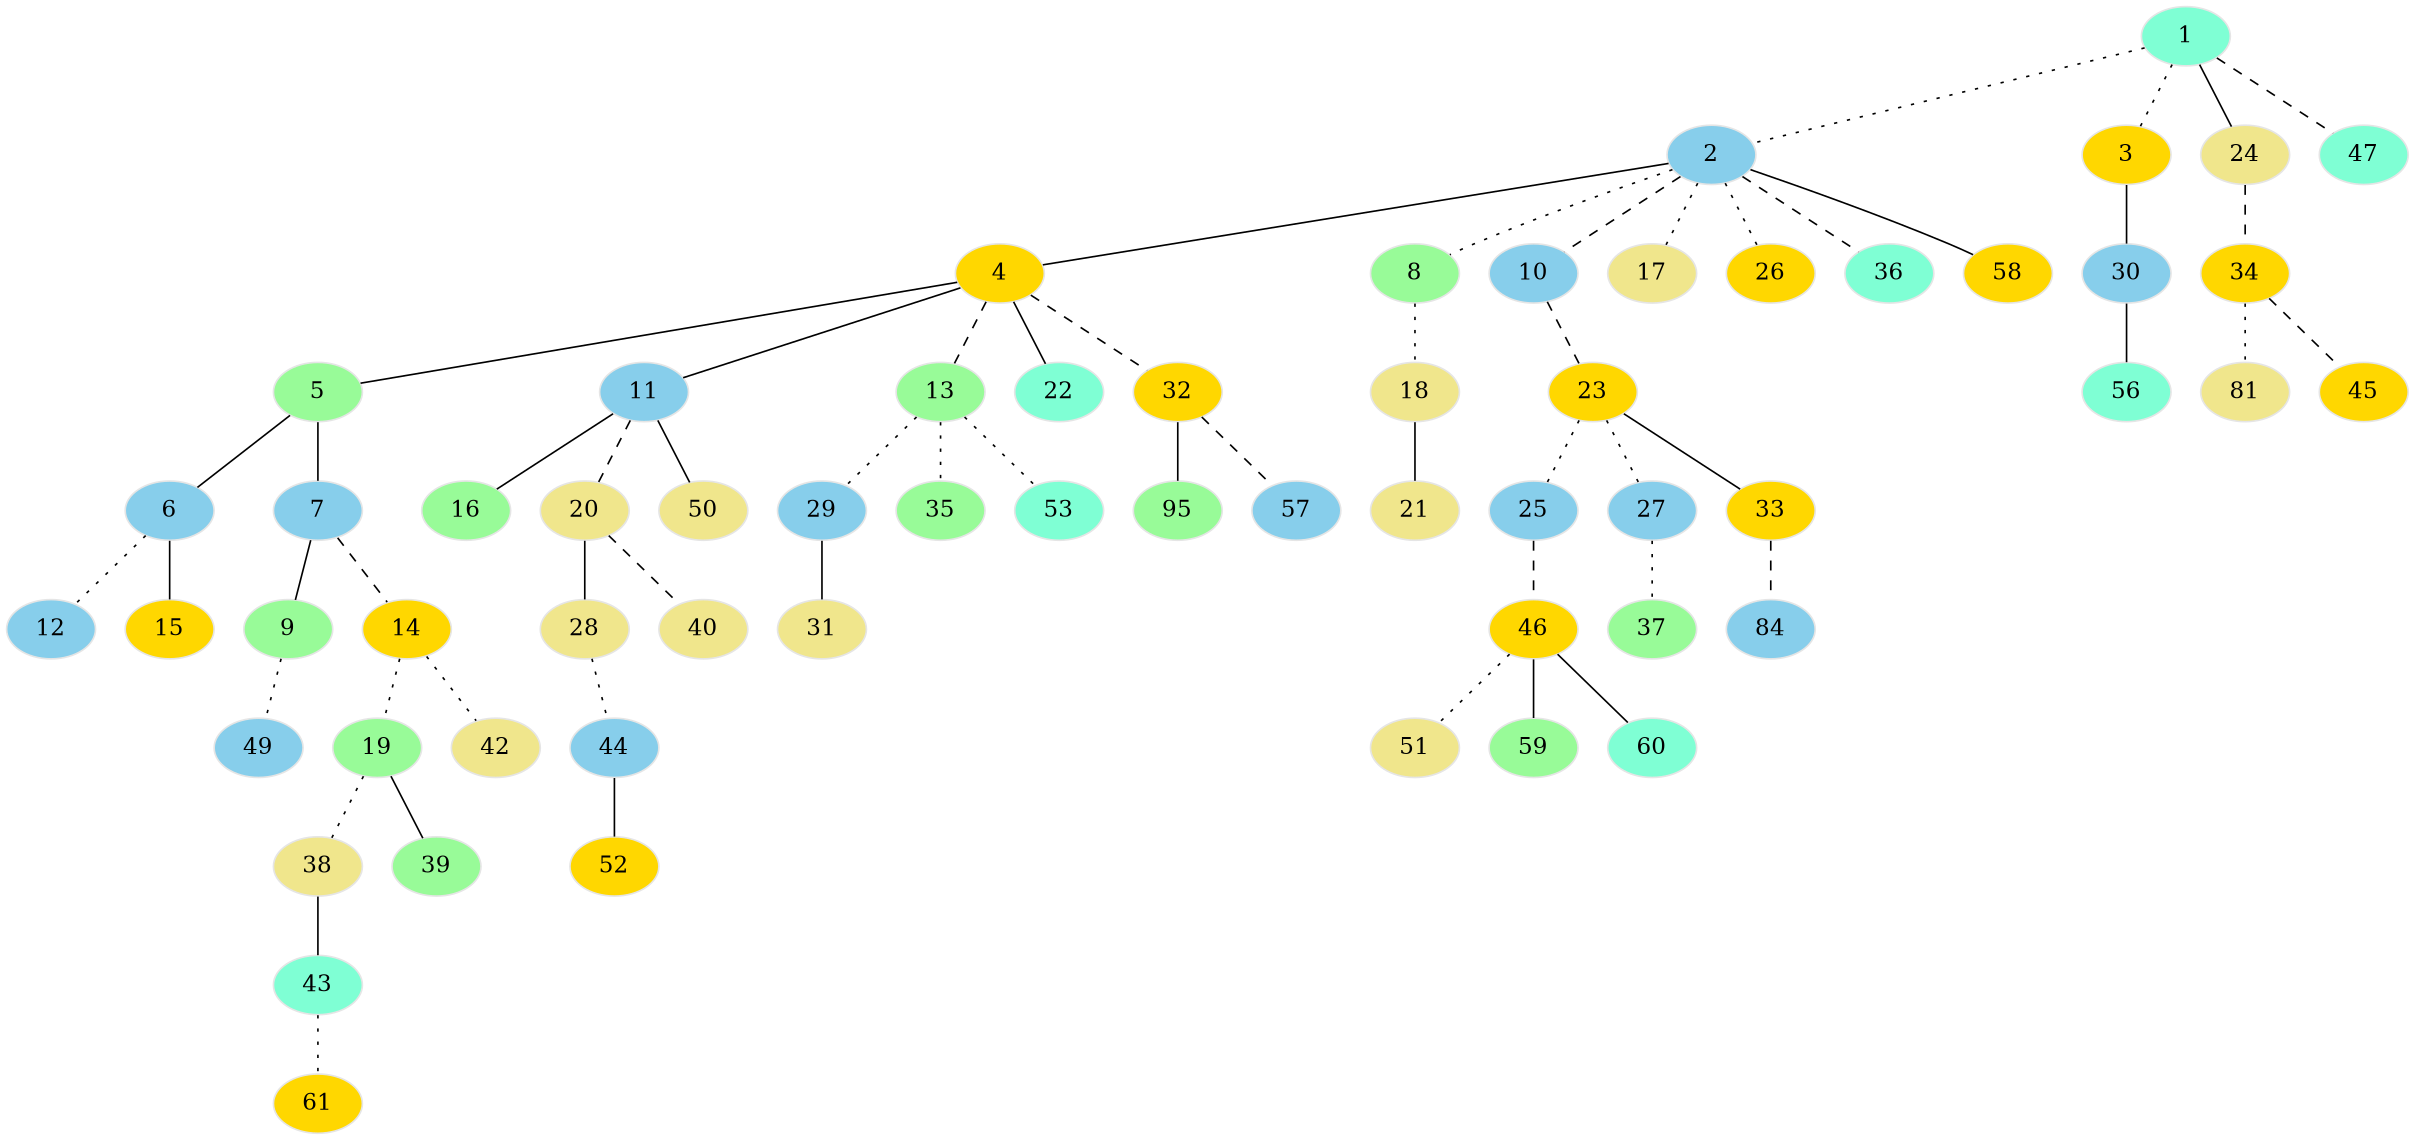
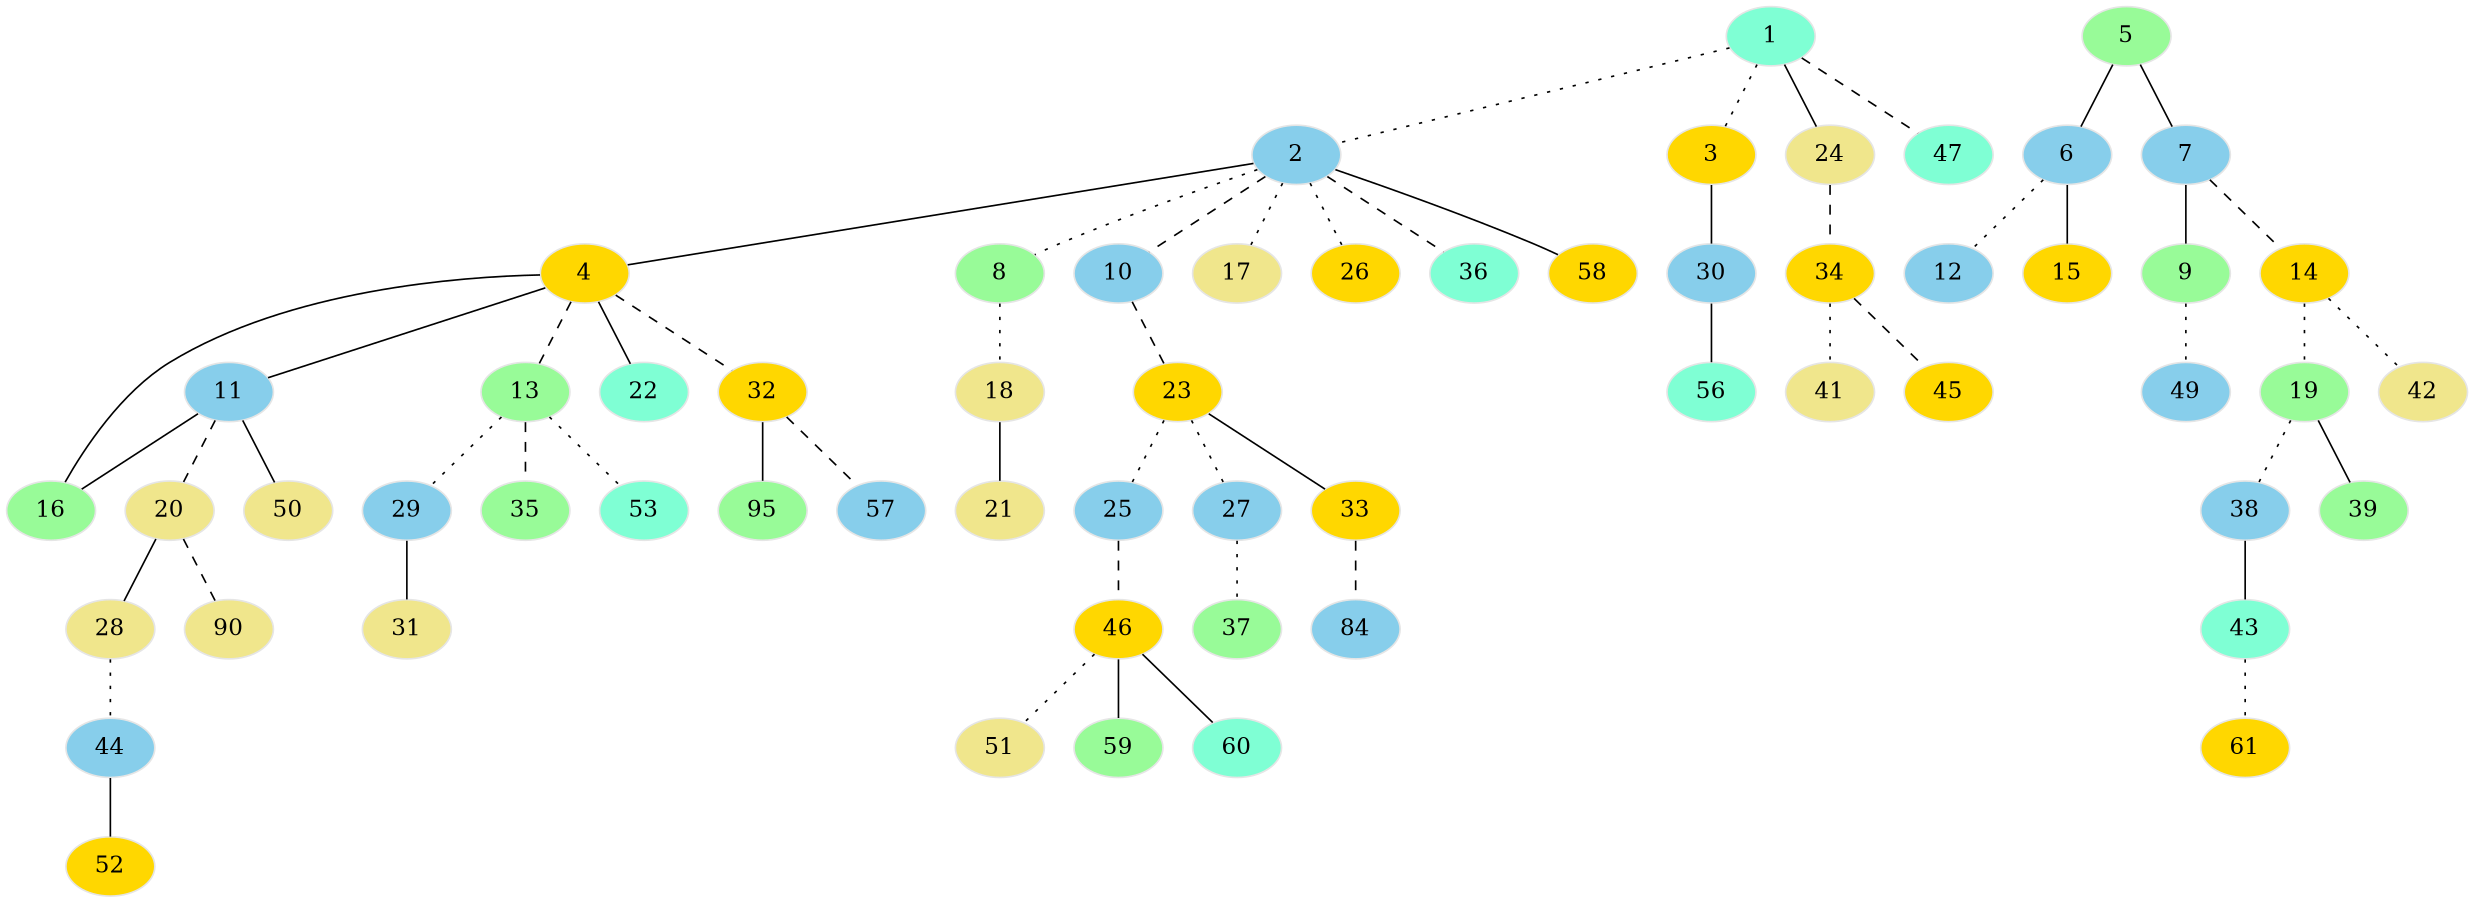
edge "4" -- "5": now "4" -- "16"
node "81": label "81" -> "41"
edge "13" -- "35": style dotted -> dashed
node "40": label "40" -> "90"
node "38": fillcolor khaki -> skyblue
